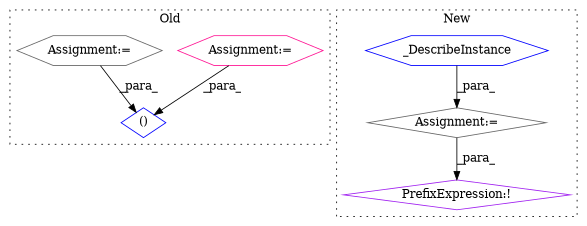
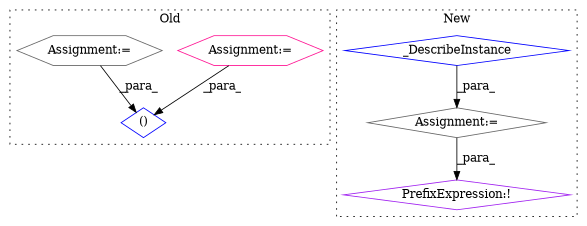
node "_DescribeInstance": shape hexagon -> diamond
